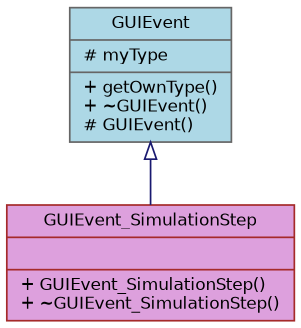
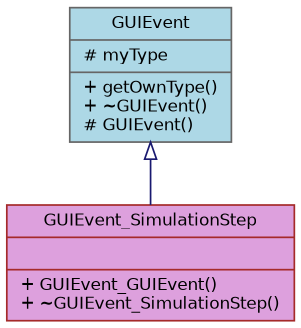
node "GUIEvent_SimulationStep": text "+ GUIEvent_SimulationStep()" -> "+ GUIEvent_GUIEvent()"
